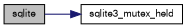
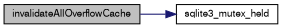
node "sqlite": label "sqlite" -> "invalidateAllOverflowCache"
